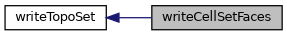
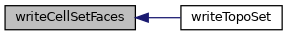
edge "writeCellSetFaces" -> "writeTopoSet": reversed
